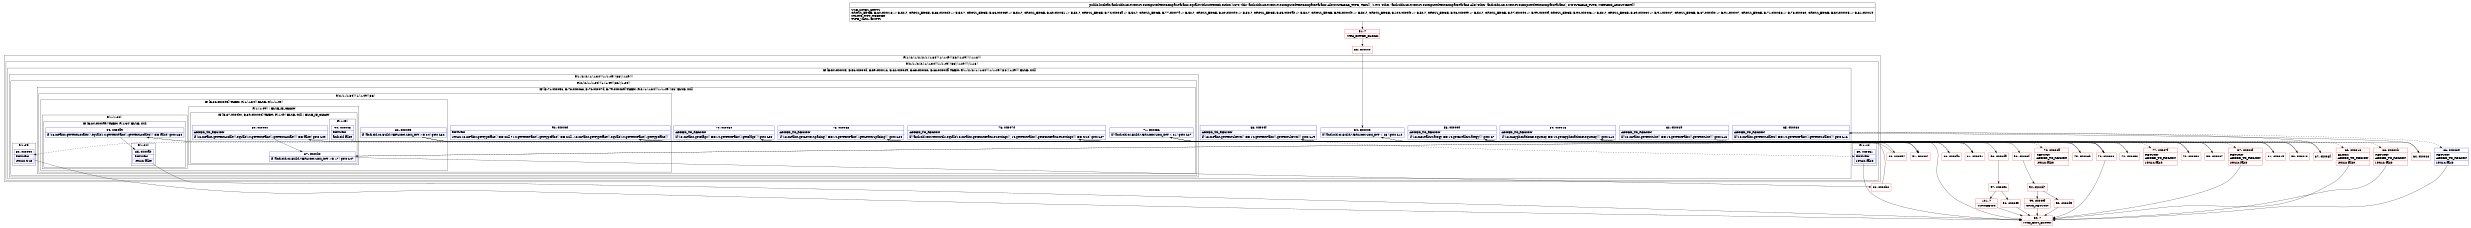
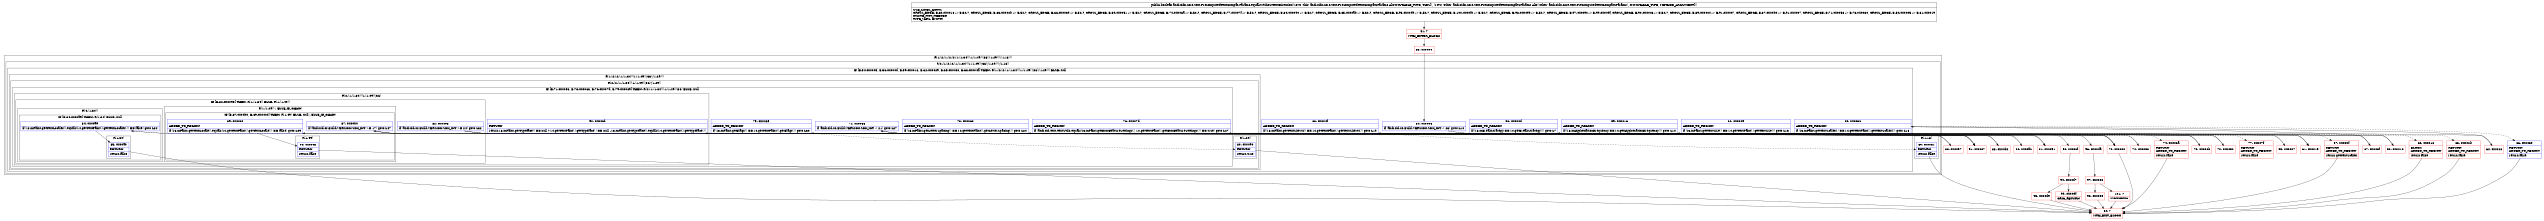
cluster "R(1:(1:34))": label "R(1:(1:34))" -> "R(4:(1:34))"
node "90: 0x00c6": text "android false" -> "return false"
edge "61: 0x0019" -> "54: 0x0005": reversed
edge "89: 0x00c4" -> "87: 0x00b0": now "89: 0x00c4" -> "90: 0x00c6"
edge "87: 0x00b0" -> "91: 0x00c7": style dashed -> solid
node "57: 0x000f": text "return false" -> "return getTextScaleX"
edge "74: 0x006a" -> "52: ?": added
